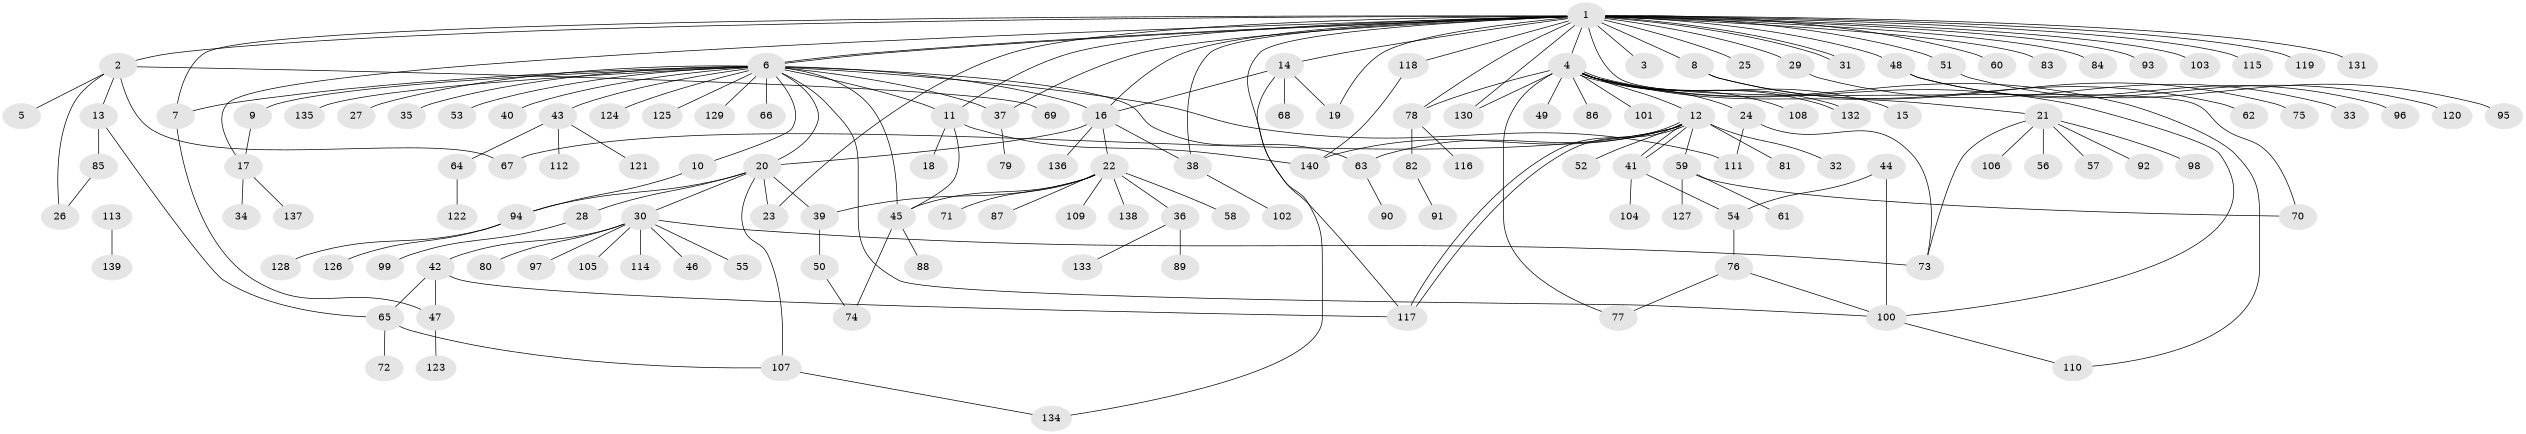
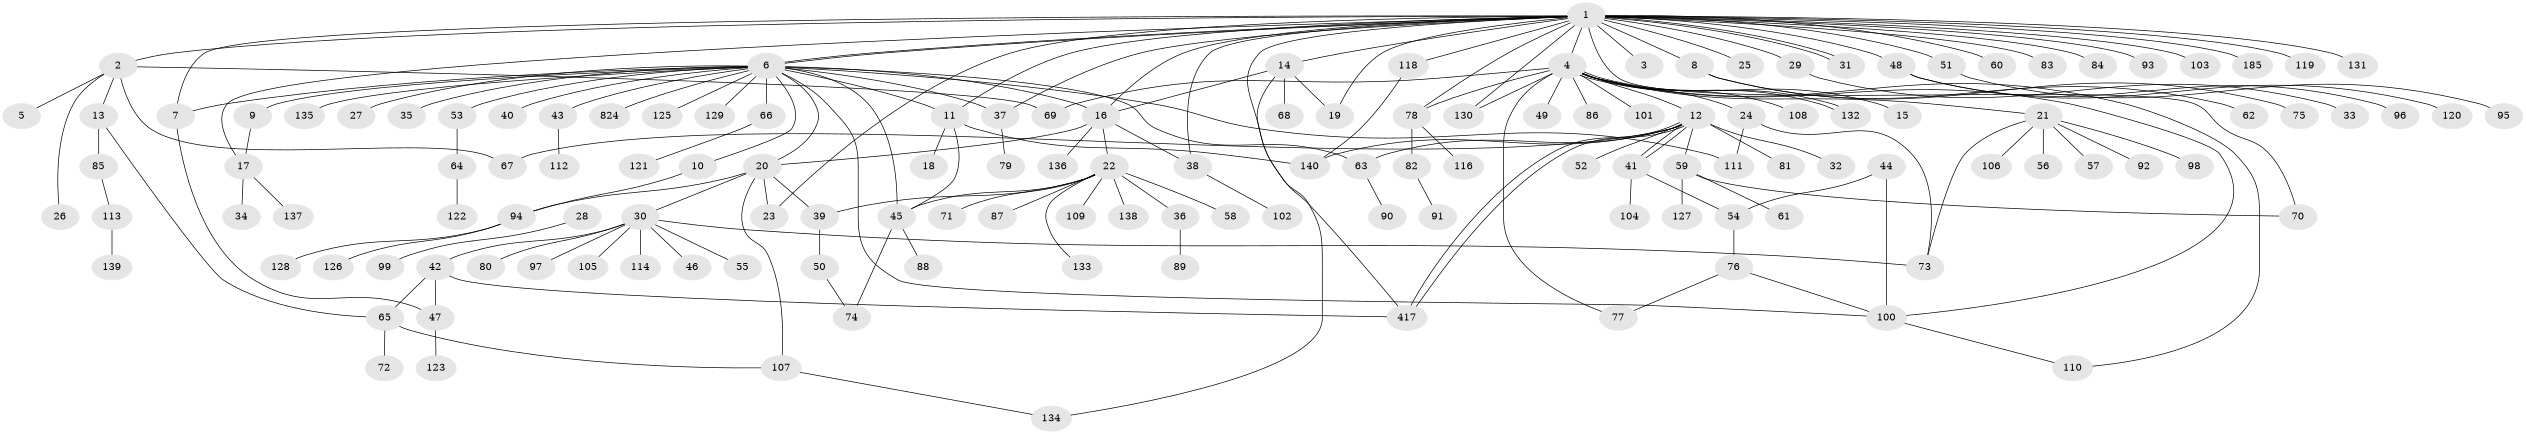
node "115": label "115" -> "185"
edge "4" -- "69": added
node "124": label "124" -> "824"
edge "43" -- "121": now "66" -- "121"
edge "43" -- "64": now "53" -- "64"
edge "85" -- "26": now "85" -- "113"
edge "20" -- "28": removed
edge "36" -- "133": now "22" -- "133"
node "117": label "117" -> "417"
